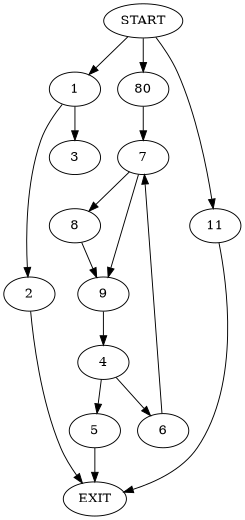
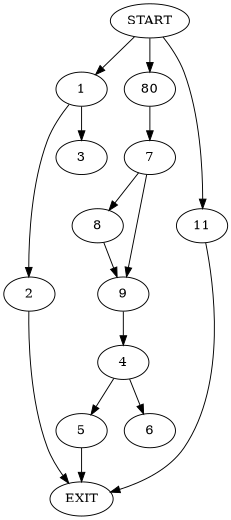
edge "6" -> "7": removed
